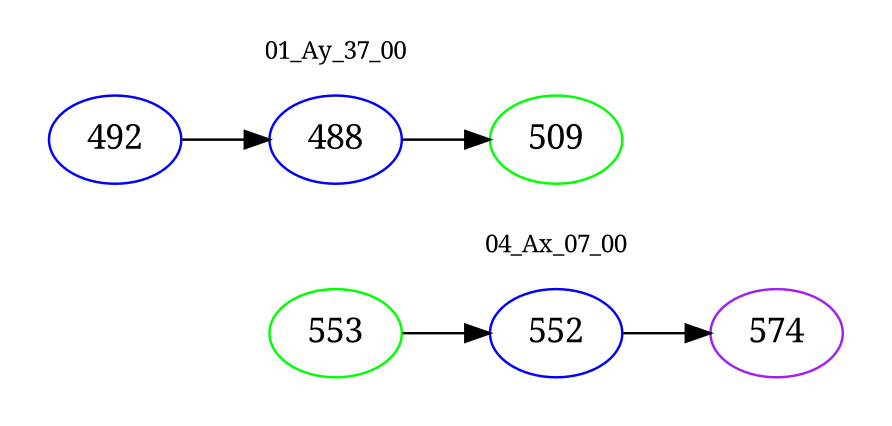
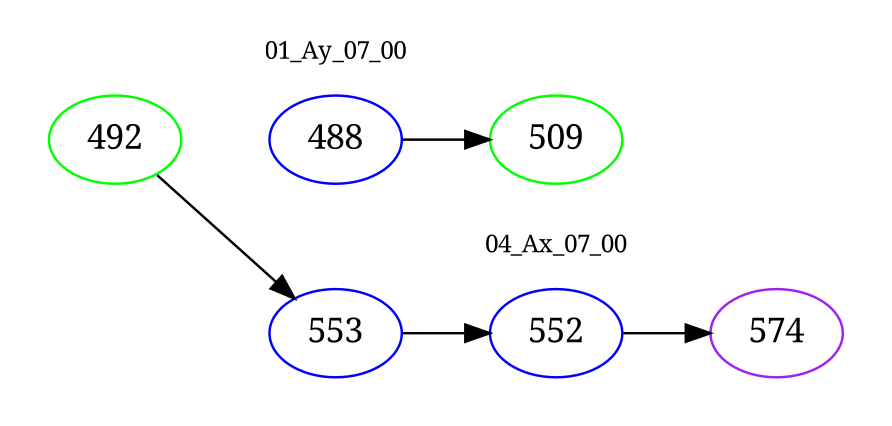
cluster "01_Ay_37_00": label "01_Ay_37_00" -> "01_Ay_07_00"
node "492": color blue -> green
edge "492" -> "488": now "492" -> "553"
node "553": color green -> blue
